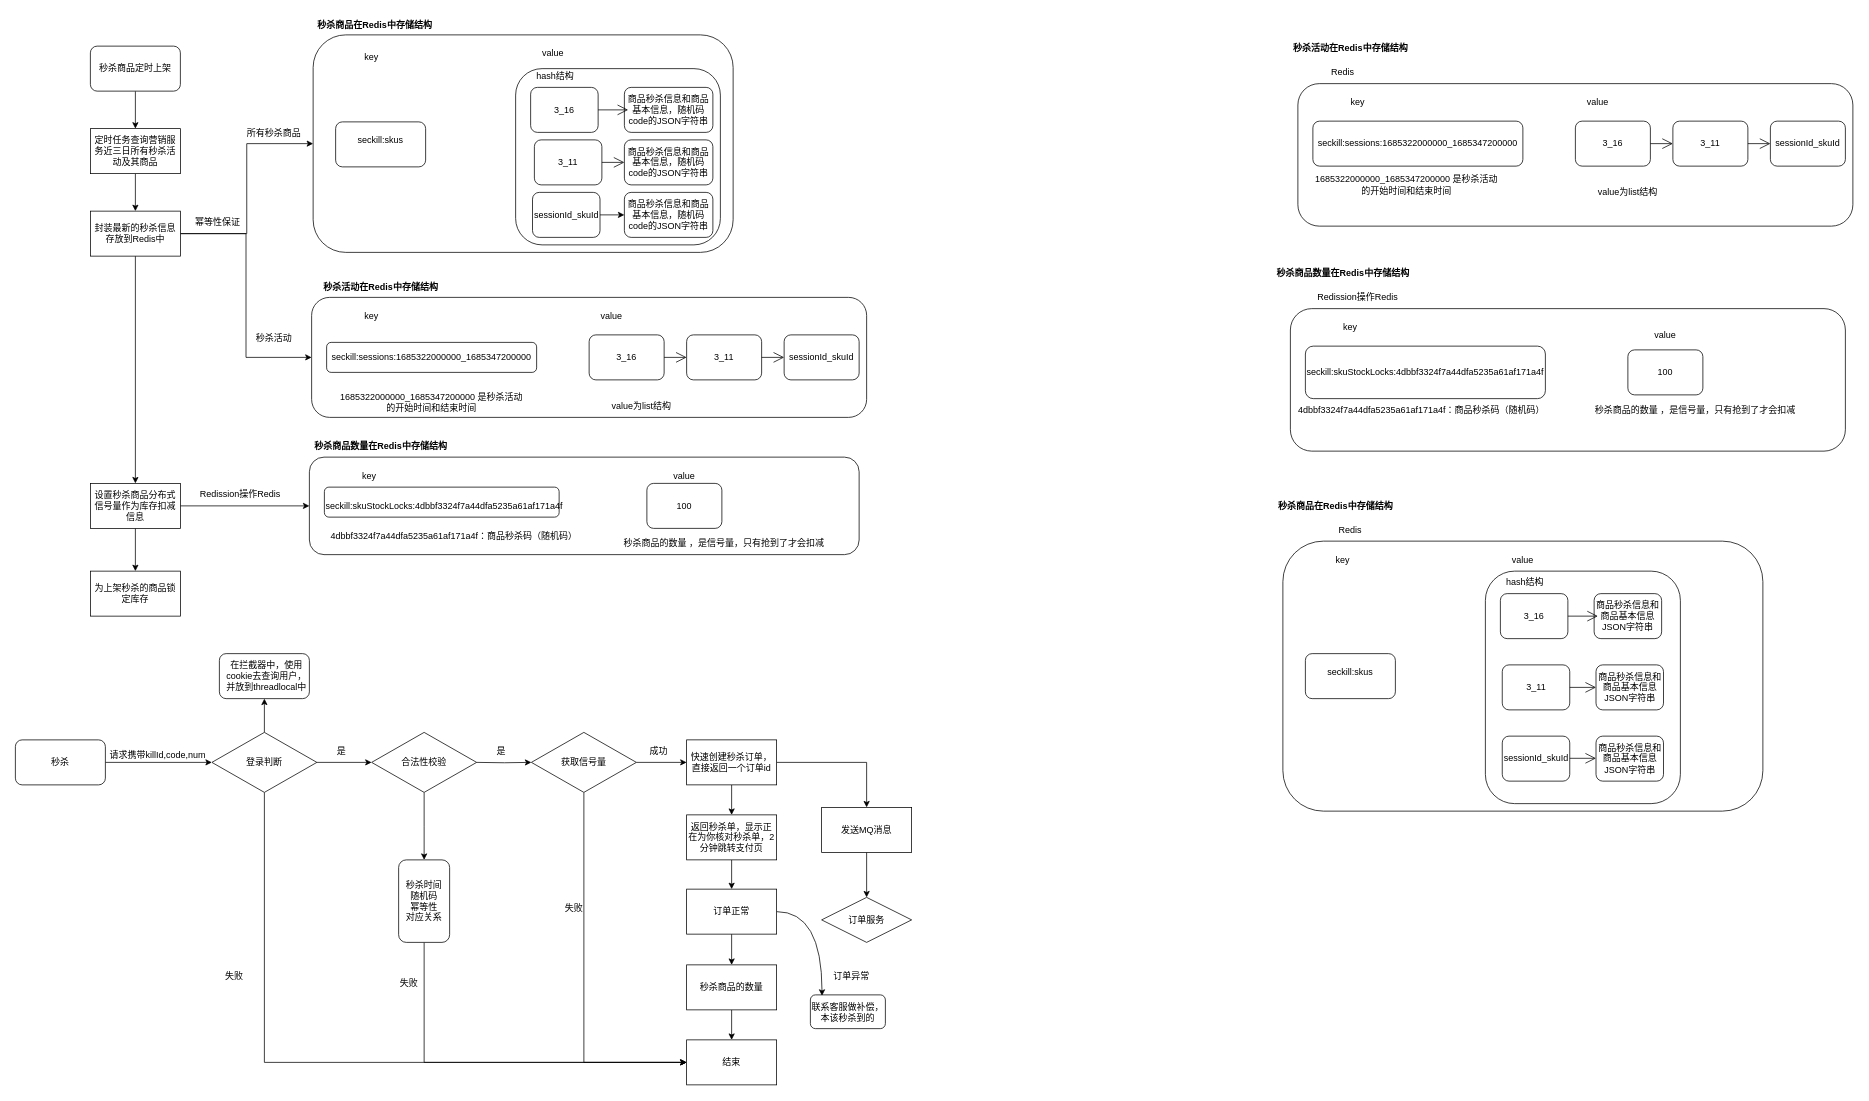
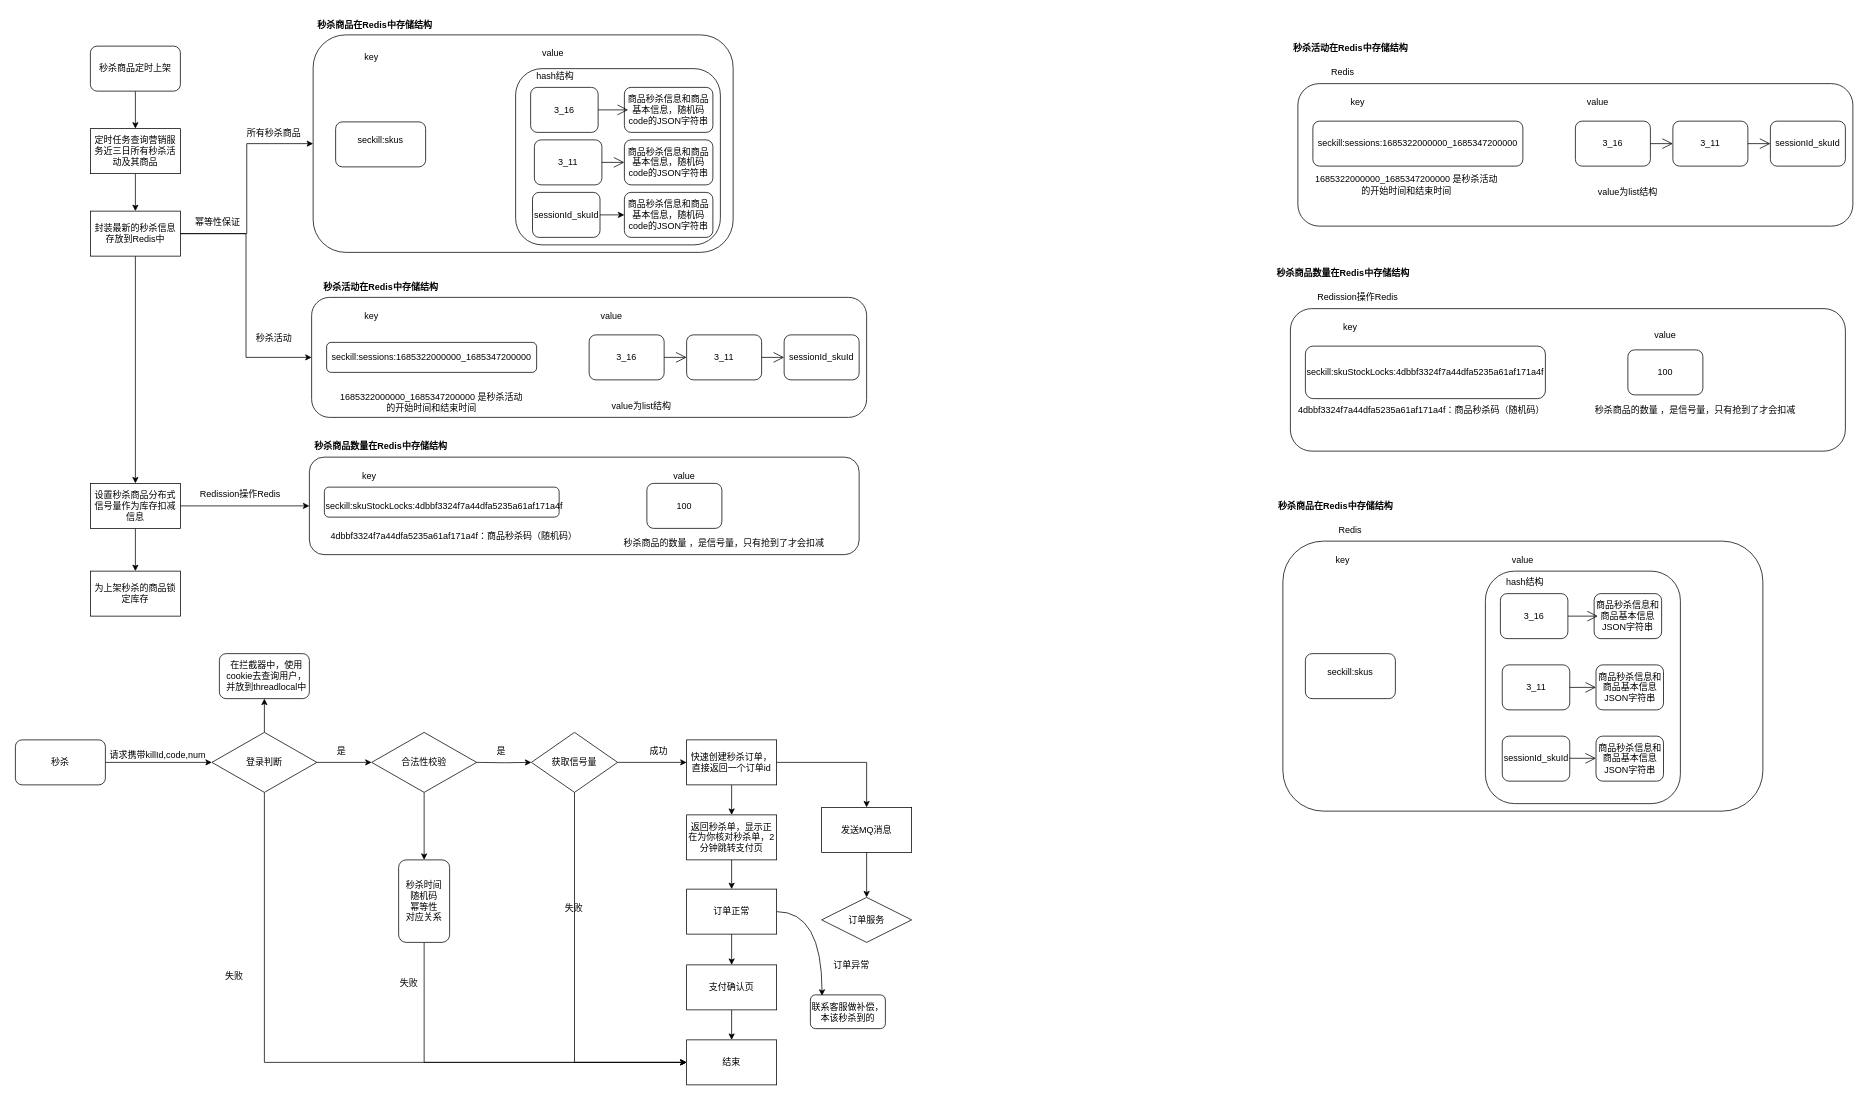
node "获取信号量": size 105x60 -> 86x60
node "订单异常": moved (852, 976) -> (852, 965)
node "秒杀商品的数量": label "秒杀商品的数量" -> "支付确认页"
